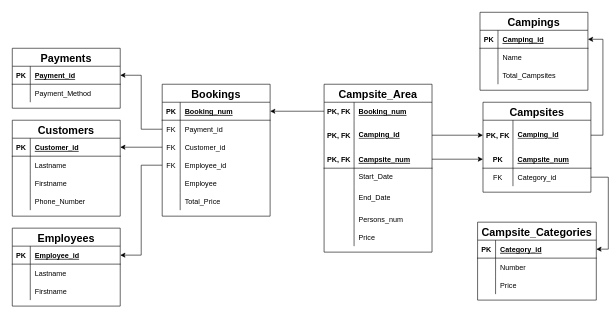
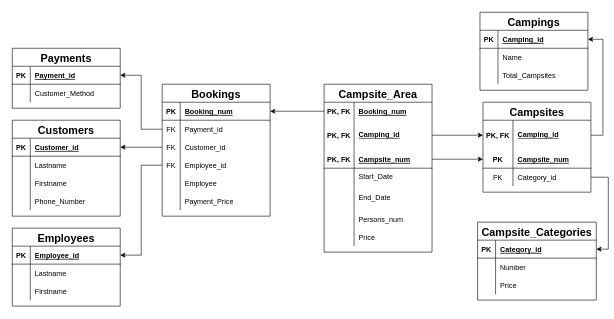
node "Payment_Method": label "Payment_Method" -> "Customer_Method"
node "Total_Price": label "Total_Price" -> "Payment_Price"
